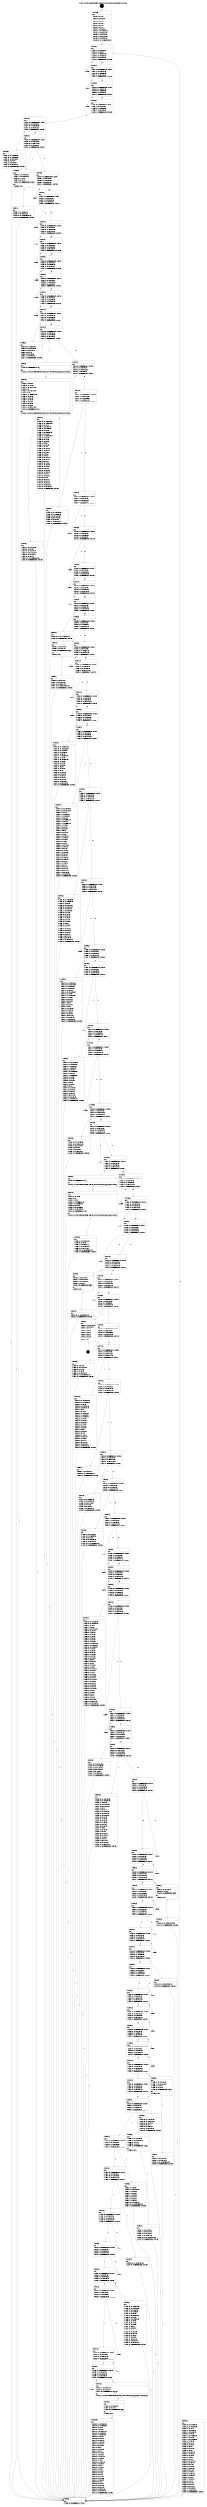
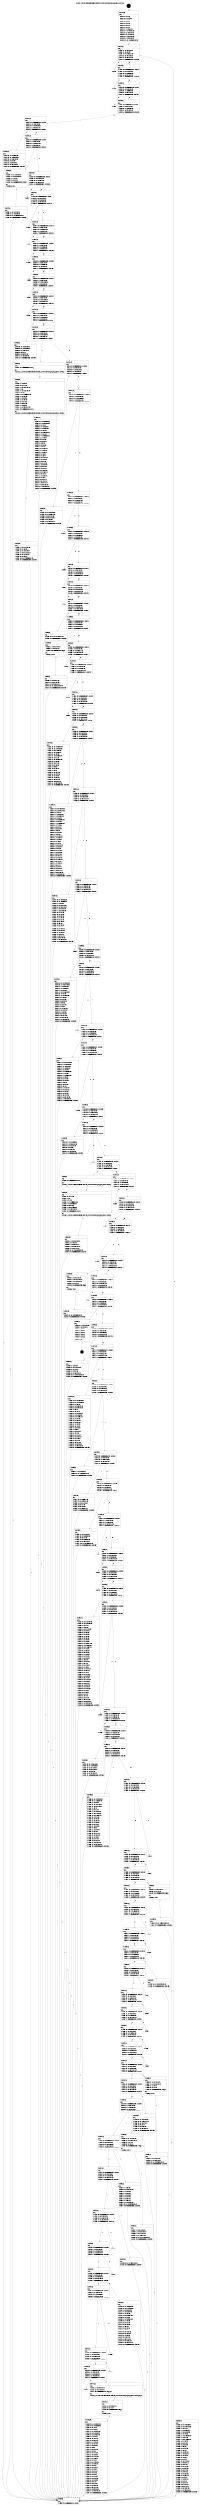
node "0x402de5": removed
